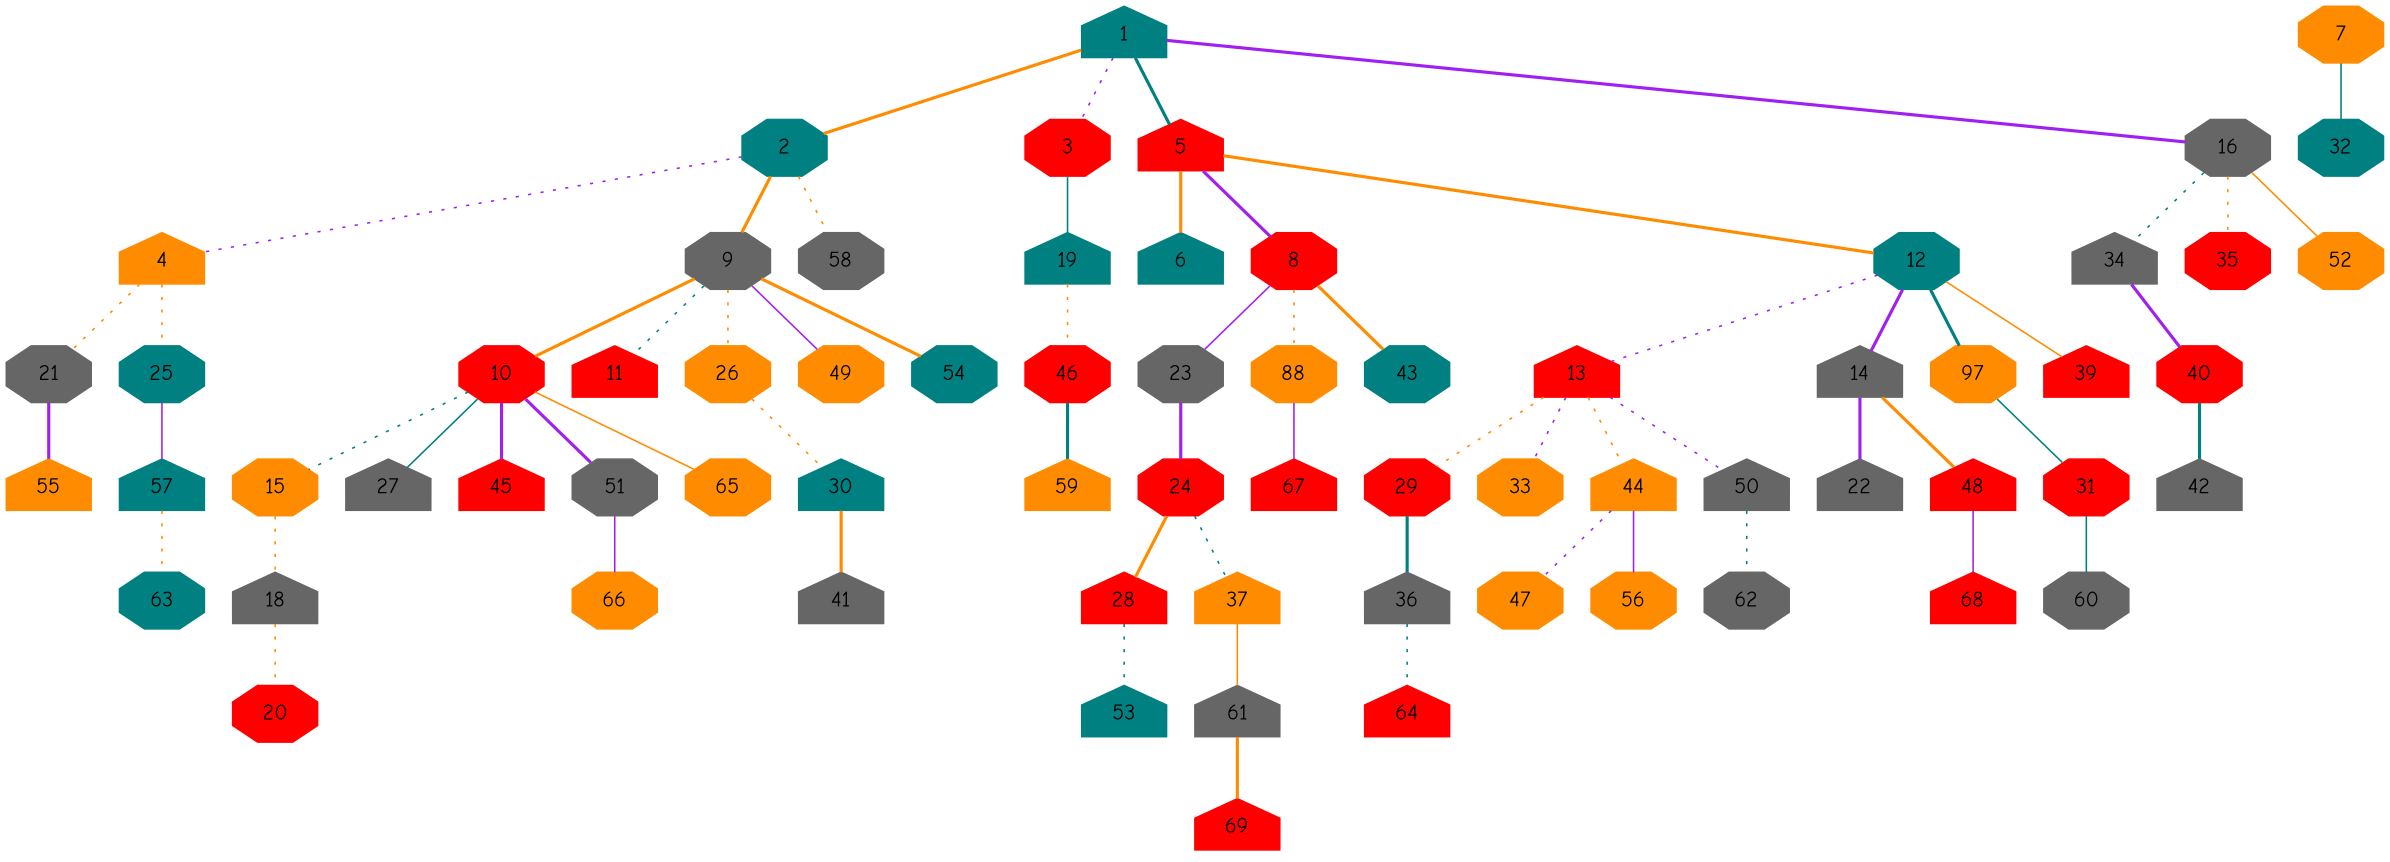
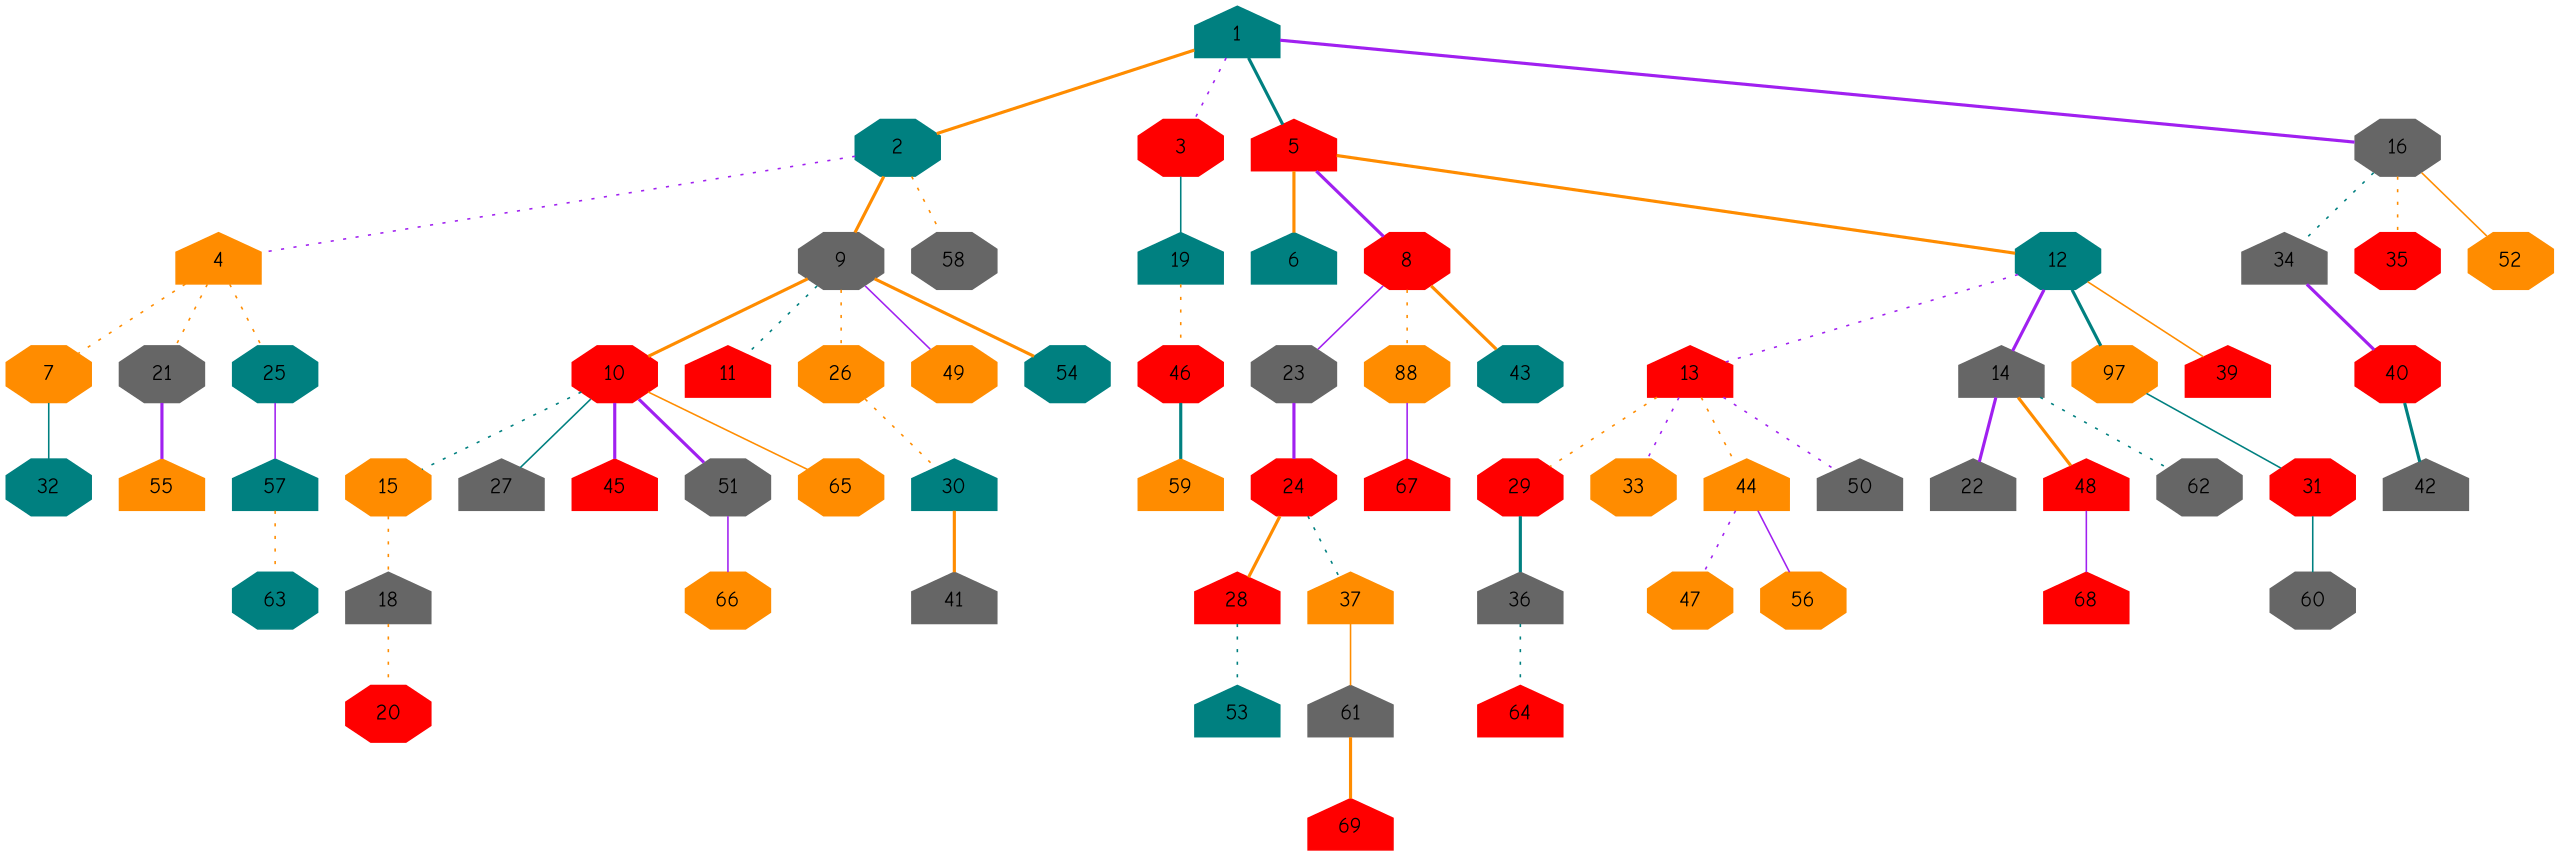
edge "4" -- "7": added
edge "50" -- "62": now "14" -- "62"
